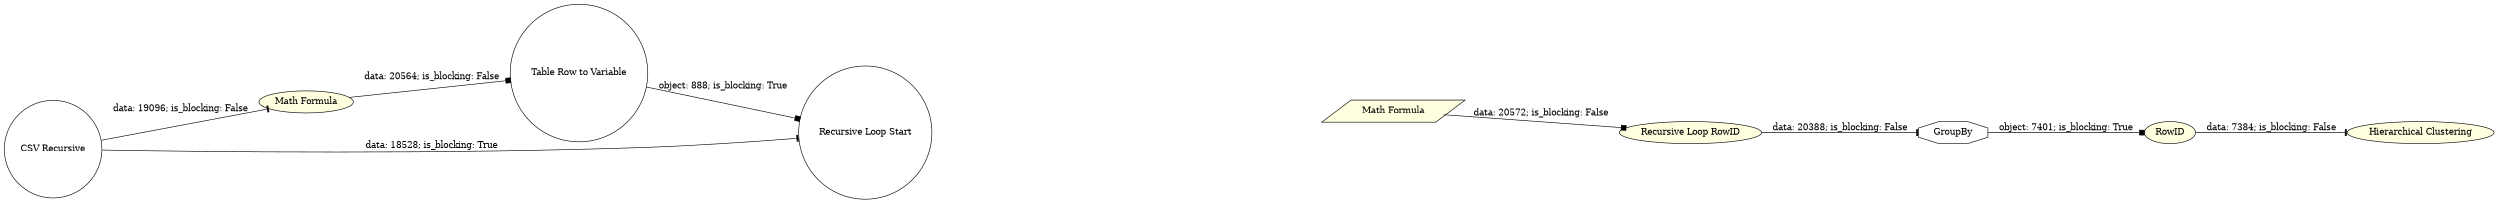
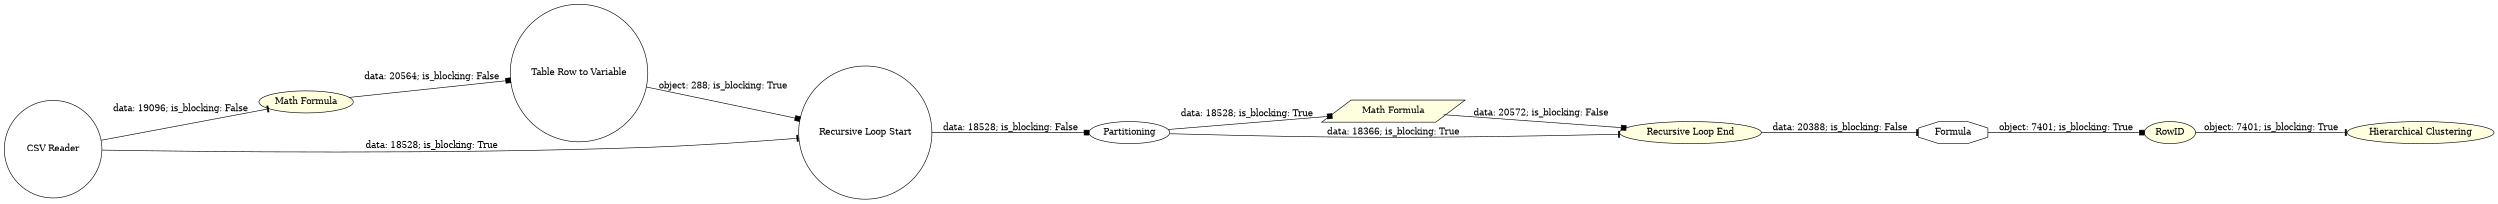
edge "Table Row to Variable" -> "Recursive Loop Start": label "object: 888; is_blocking: True" -> "object: 288; is_blocking: True"
edge "RowID" -> "Hierarchical Clustering": label "data: 7384; is_blocking: False" -> "object: 7401; is_blocking: True"
node "Partitioning": added
node "Recursive Loop RowID": label "Recursive Loop RowID" -> "Recursive Loop End"
node "GroupBy": label "GroupBy" -> "Formula"
node "CSV Recursive": label "CSV Recursive" -> "CSV Reader"
